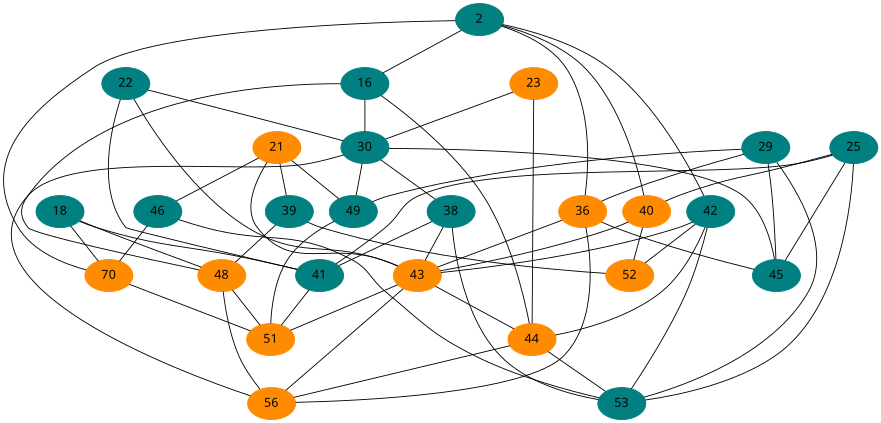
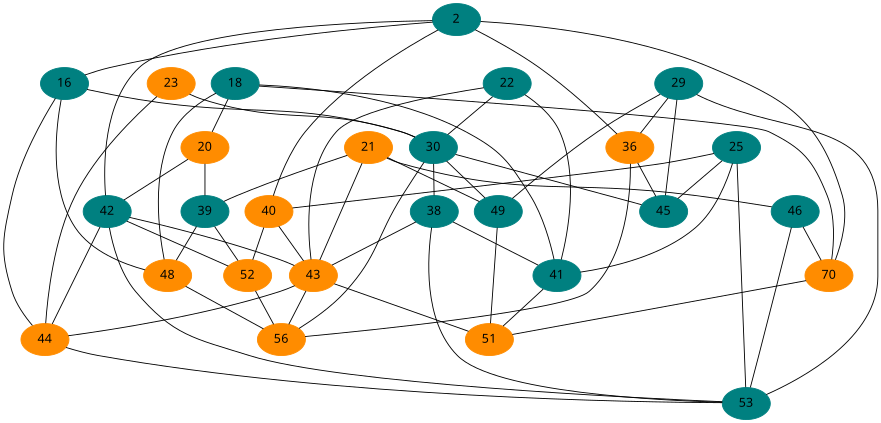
node "20": added
edge "36" -- "43": removed
edge "48" -- "51": removed
edge "44" -- "56": now "52" -- "56"
